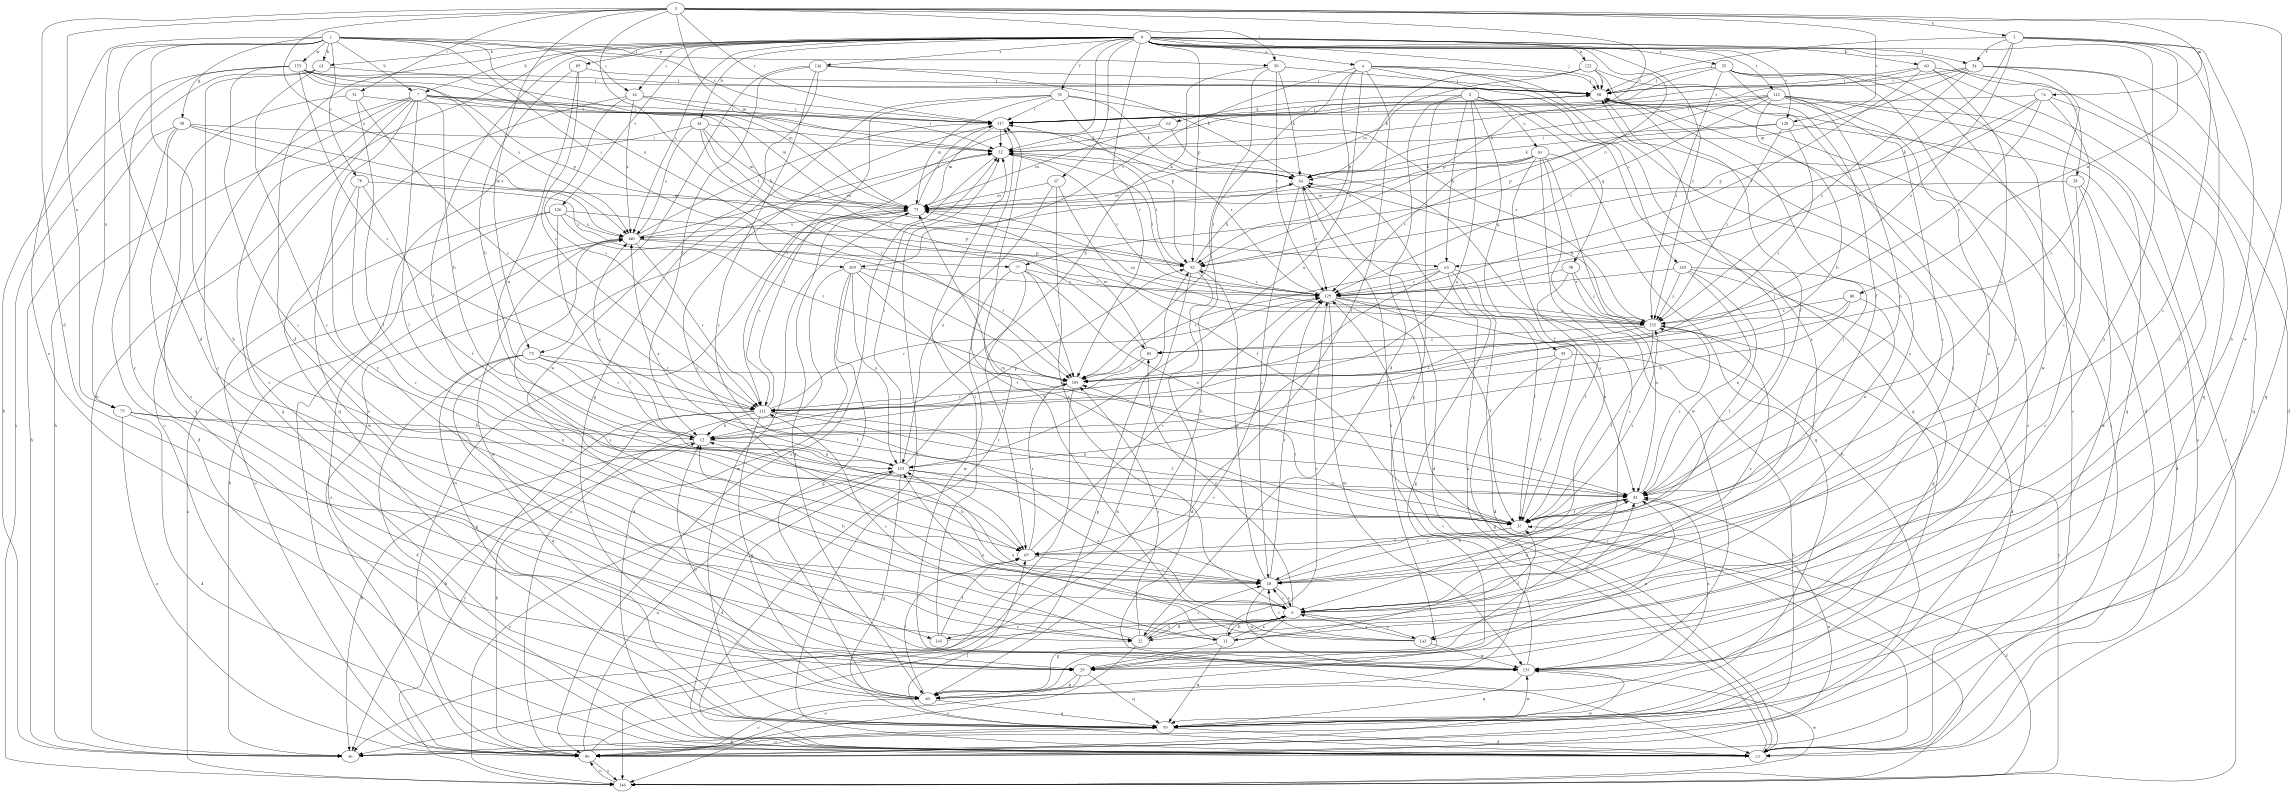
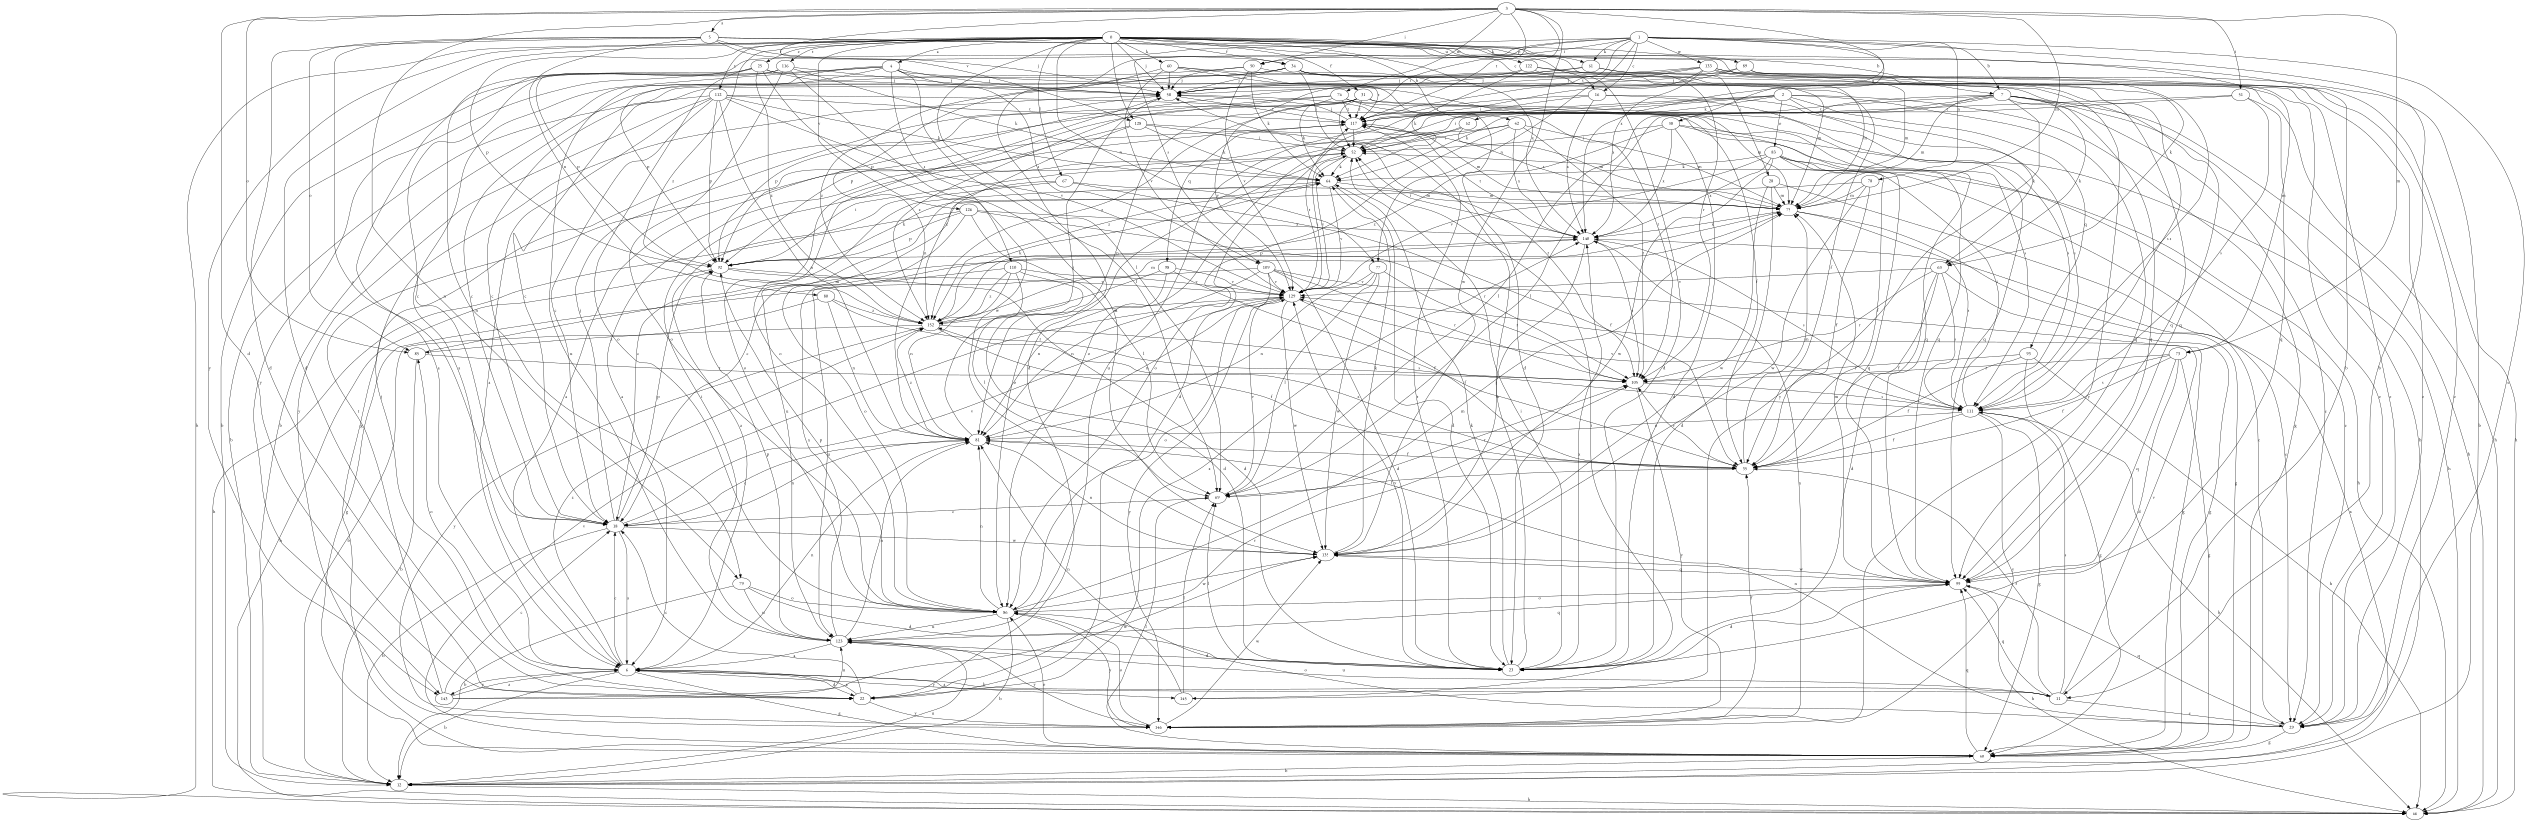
edge "111" -> "12": removed, label "b"
edge "129" -> "135": label "m" -> "w"
